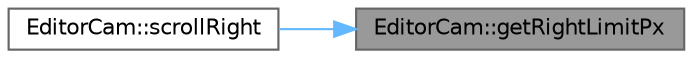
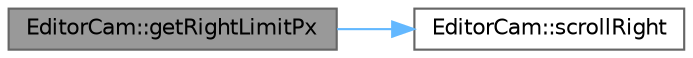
edge "EditorCam::scrollRight" -> "EditorCam::getRightLimitPx": reversed
